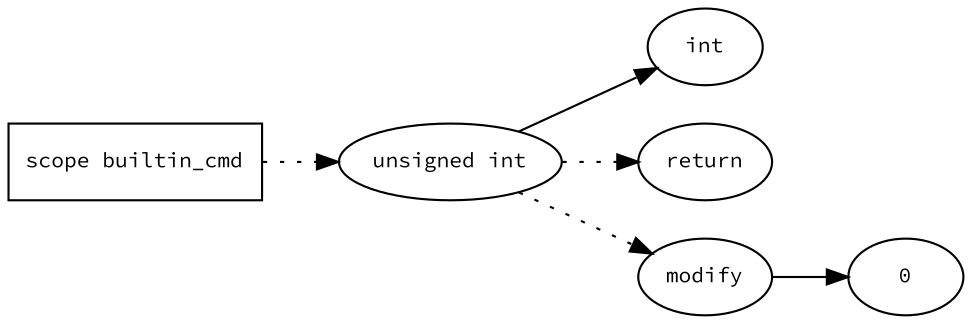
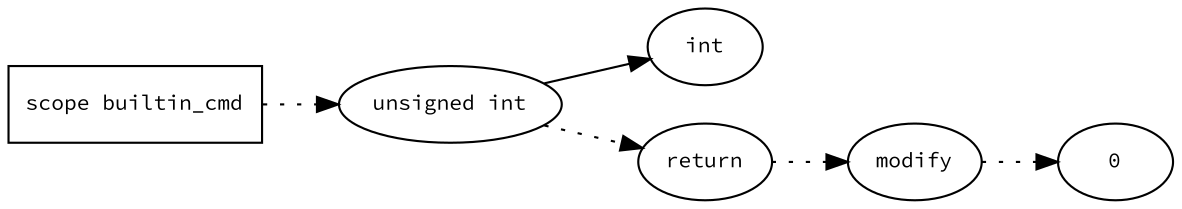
edge "unsigned int" -> "modify": now "return" -> "modify"
edge "modify" -> "0": style solid -> dotted
